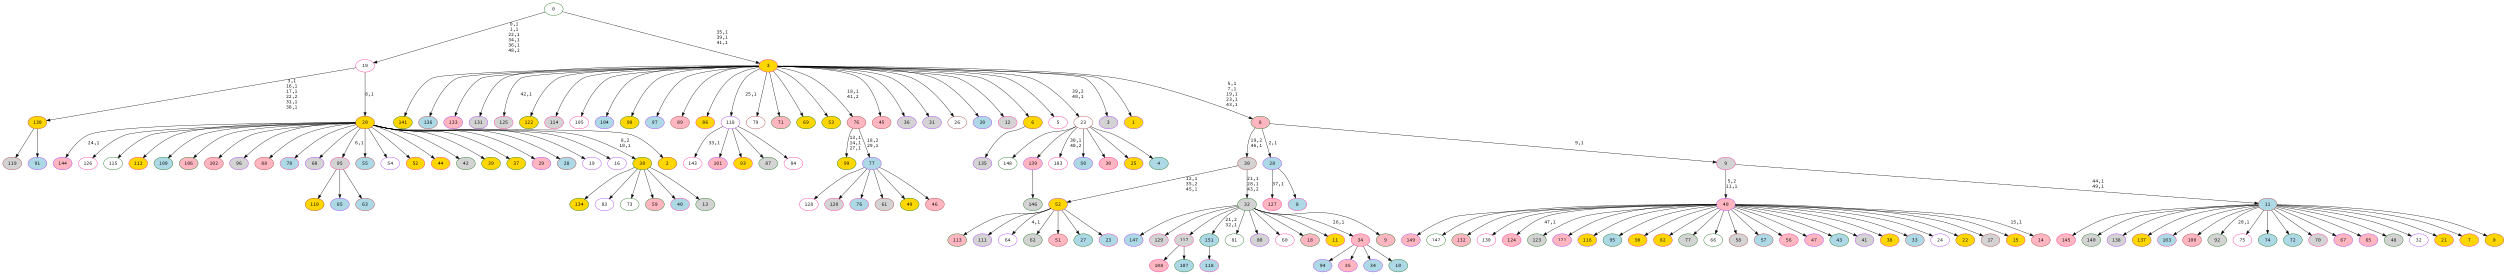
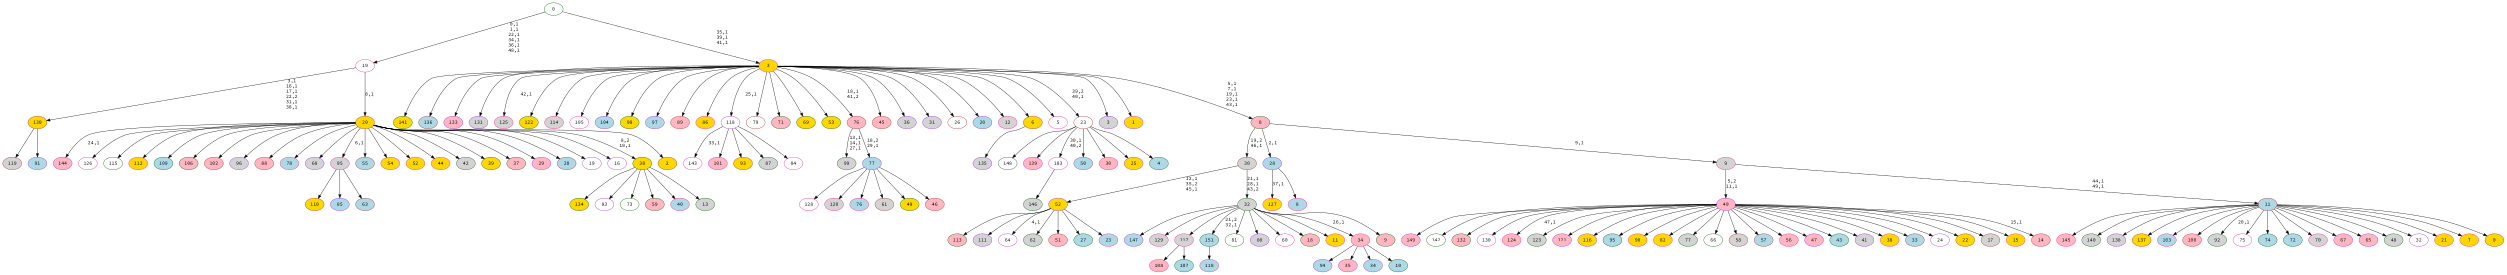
node "54": fillcolor white -> gold
node "37": fillcolor gold -> lightpink
node "93": color deeppink -> brown
node "99": fillcolor gold -> lightgrey
edge "139" -> "146": now "183" -> "146"
node "127": fillcolor lightpink -> gold
